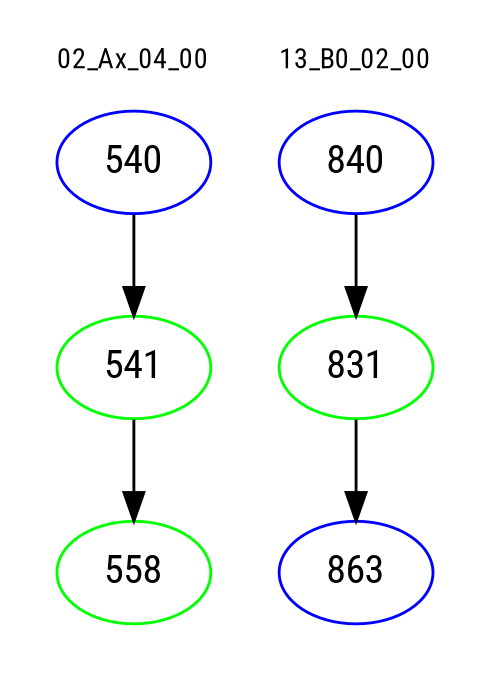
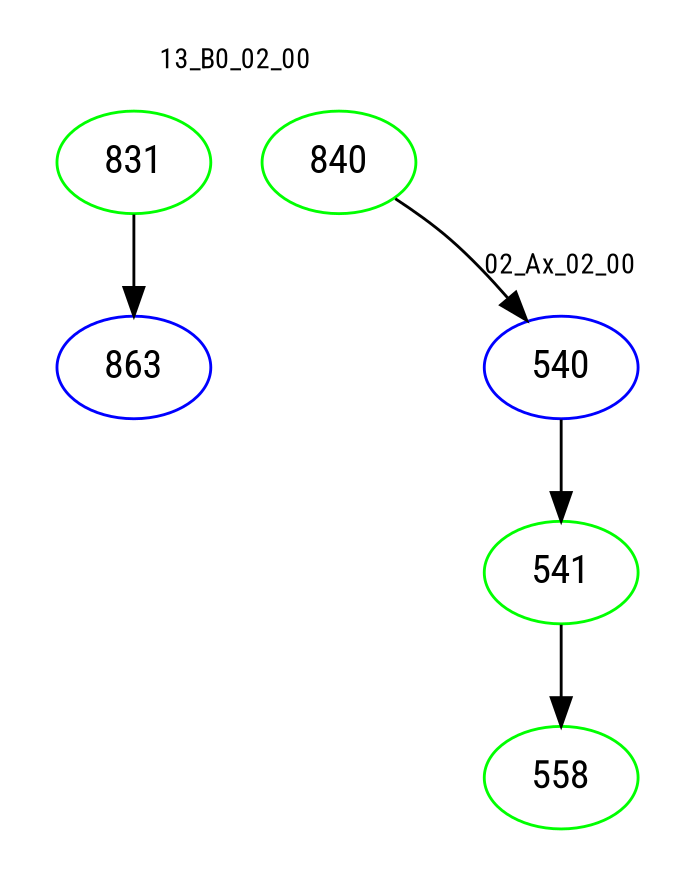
cluster "02_Ax_04_00": label "02_Ax_04_00" -> "02_Ax_02_00"
node "840": color blue -> green
edge "840" -> "831": now "840" -> "540"
